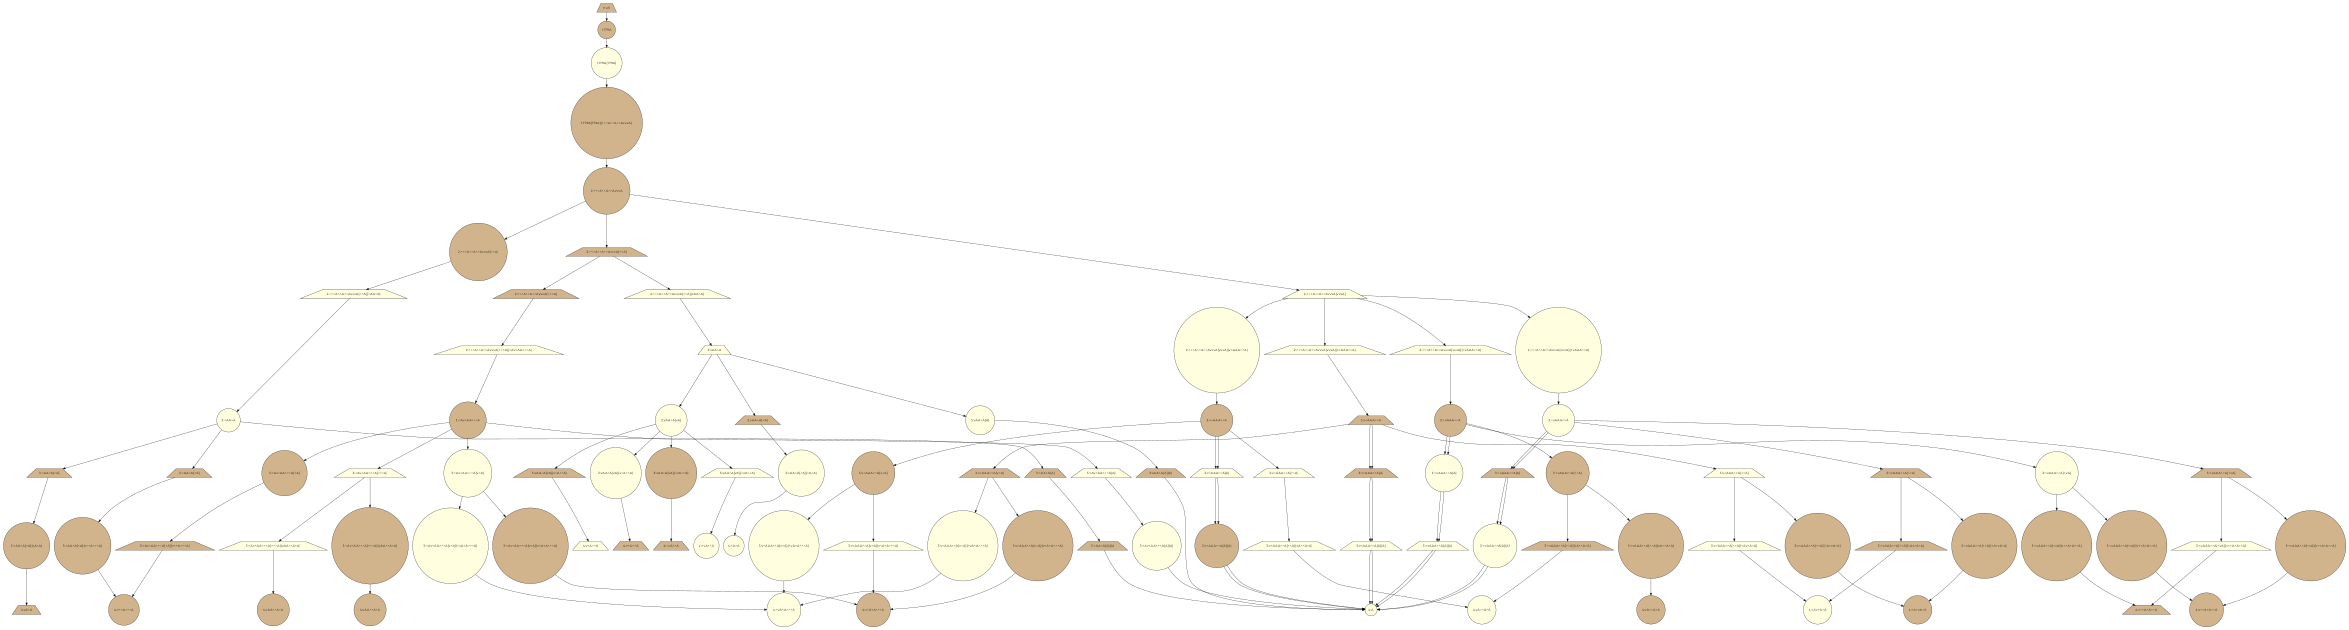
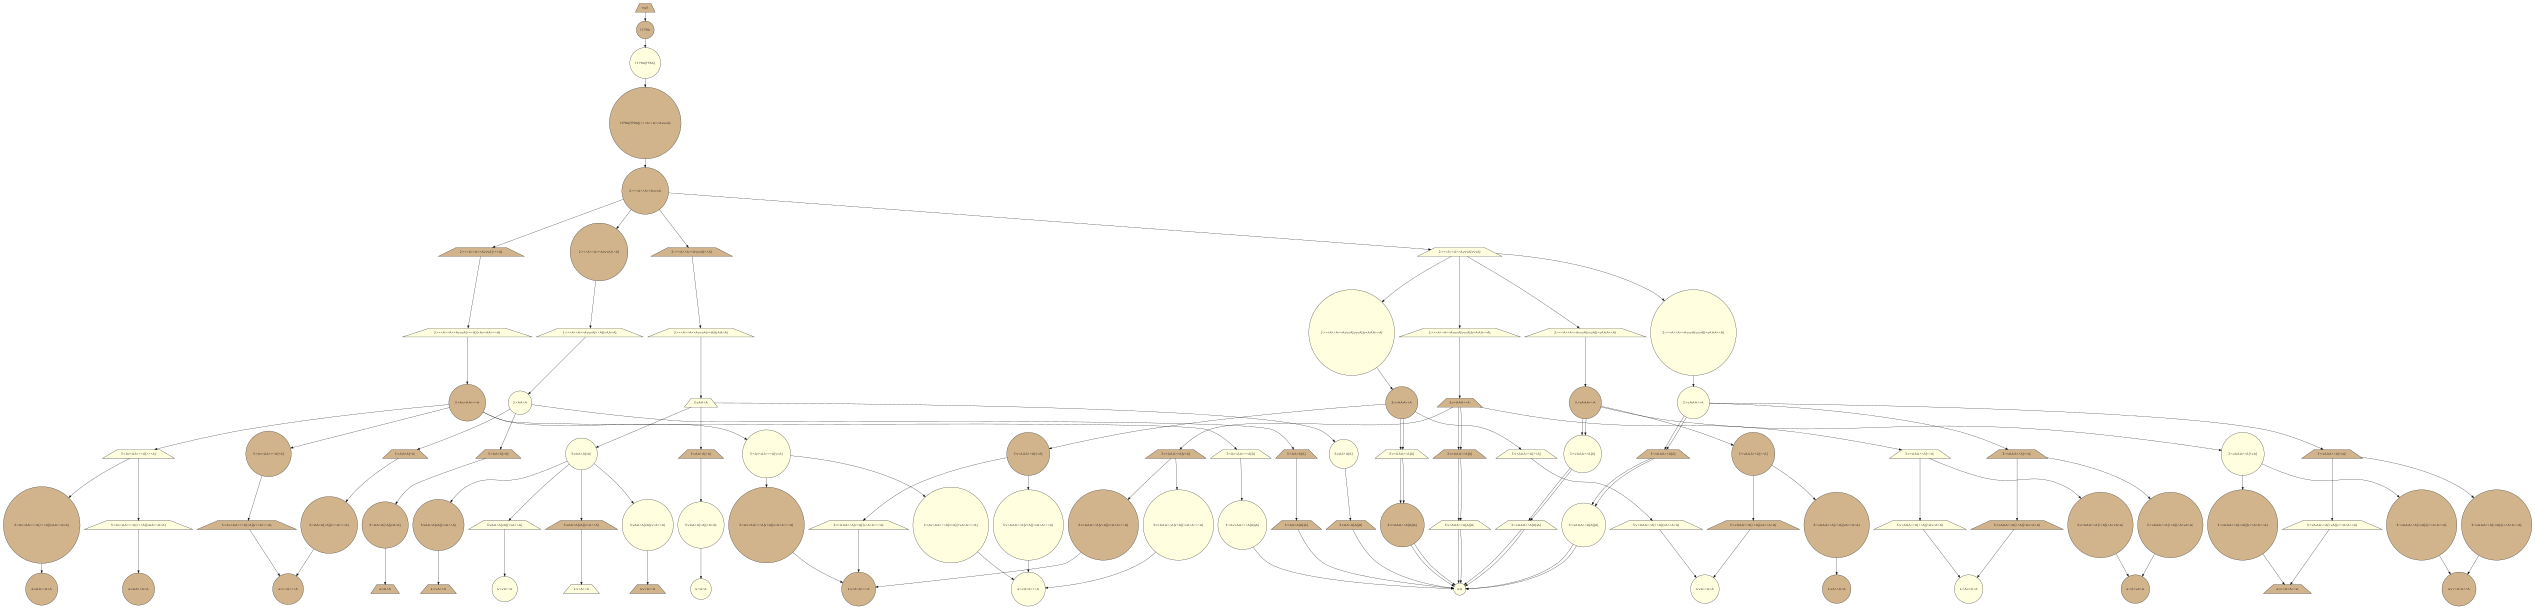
edge "2:^<<A^^A>>AvvvA[>>A]" -> "2:^<<A^^A>>AvvvA[^<<A]": now "2:^<<A^^A>>AvvvA" -> "2:^<<A^^A>>AvvvA[^<<A]"
